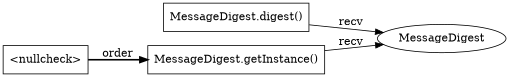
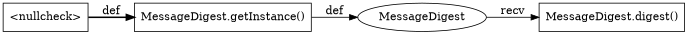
edge "MessageDigest.digest()" -> "MessageDigest": reversed
edge "MessageDigest.getInstance()" -> "MessageDigest": label "recv" -> "def"
edge "<nullcheck>" -> "MessageDigest.getInstance()": label "order" -> "def"
